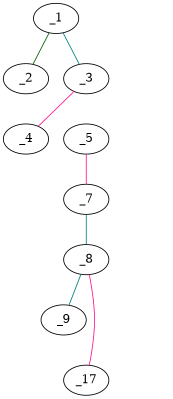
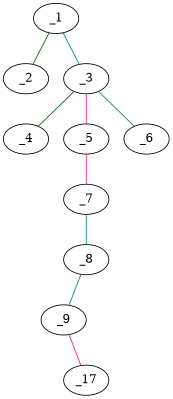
edge "_3" -- "_4": color deeppink -> darkgreen
edge "_3" -- "_5": added
node "_6": added
edge "_8" -- "_17": now "_9" -- "_17"
